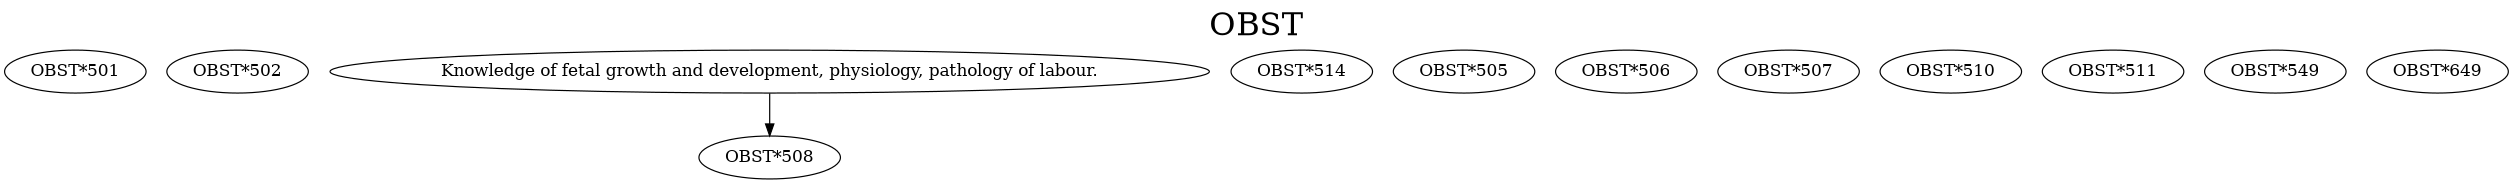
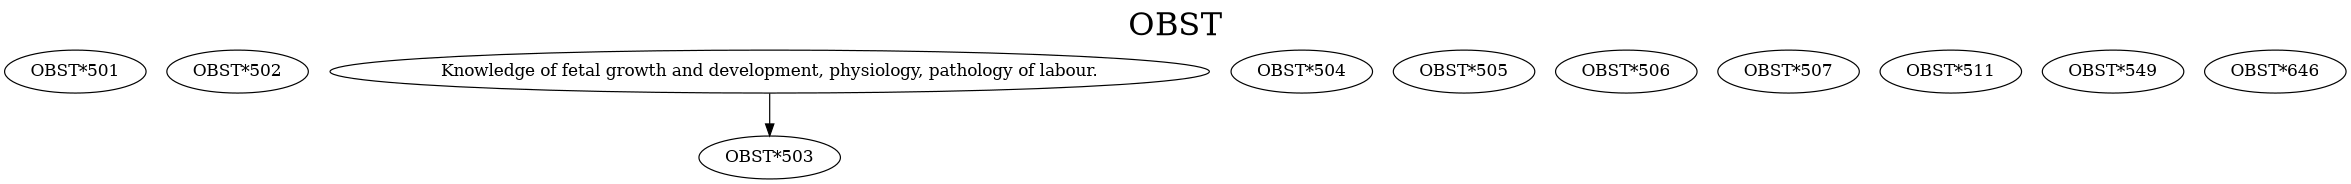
node "OBST*514": label "OBST*514" -> "OBST*504"
node "OBST*510": removed
node "OBST*649": label "OBST*649" -> "OBST*646"
node "OBST*508": label "OBST*508" -> "OBST*503"
